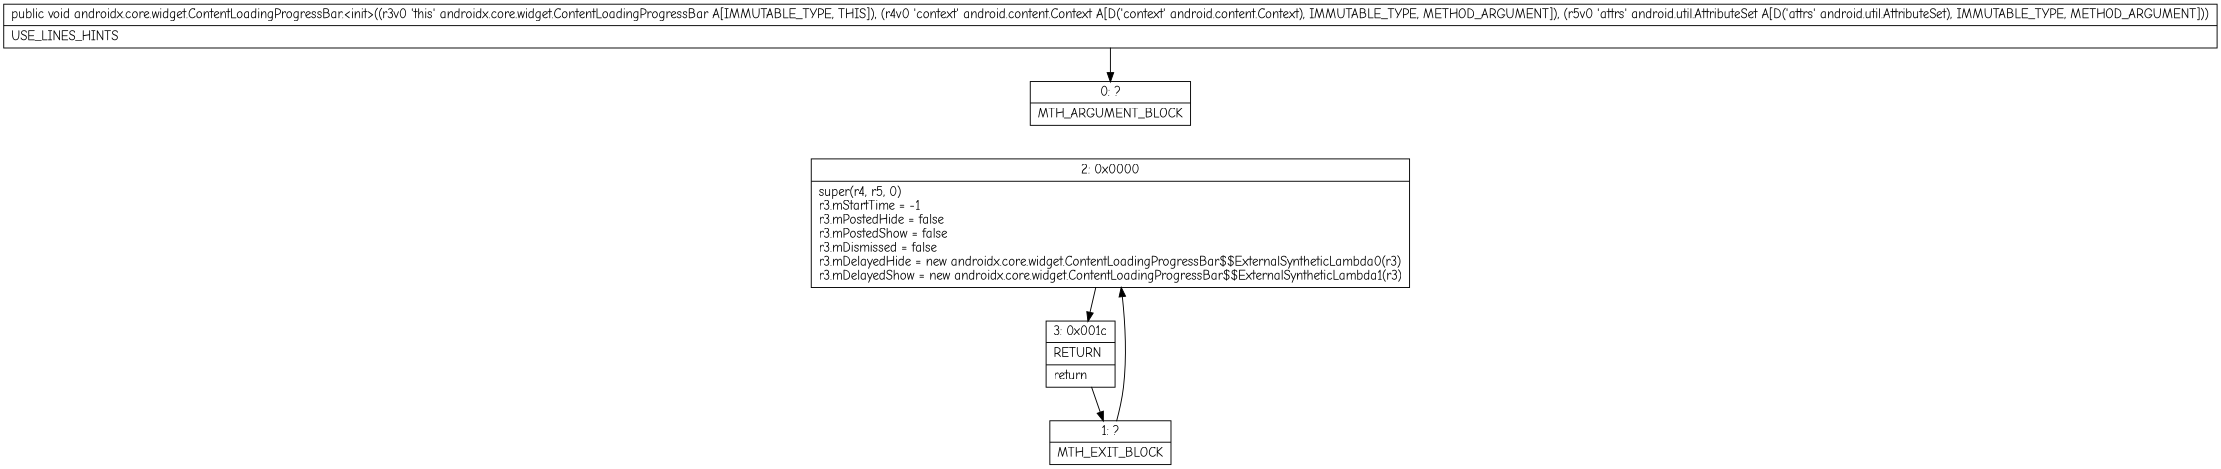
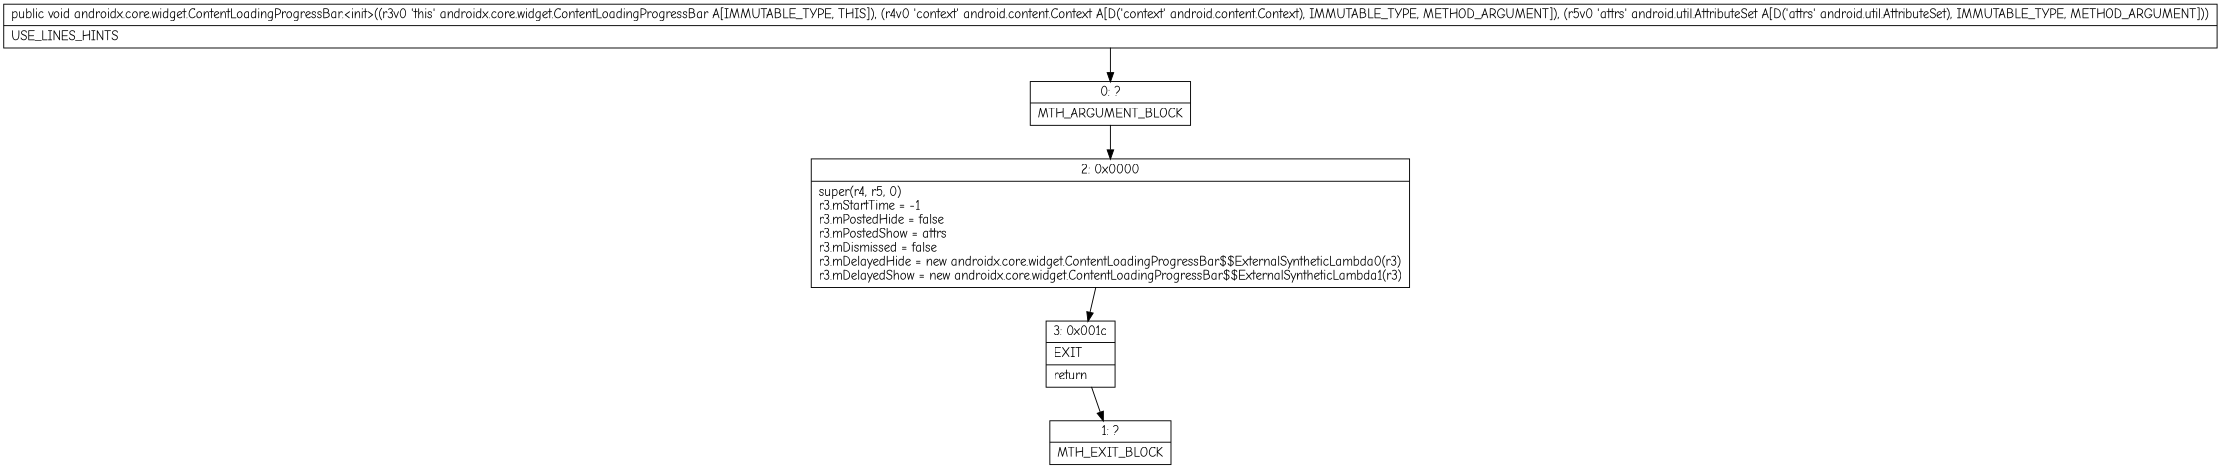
node "2: 0x0000": text "r3.mPostedShow = false" -> "r3.mPostedShow = attrs"
node "3: 0x001c": text "RETURN" -> "EXIT"
edge "1: ?" -> "2: 0x0000": now "0: ?" -> "2: 0x0000"
